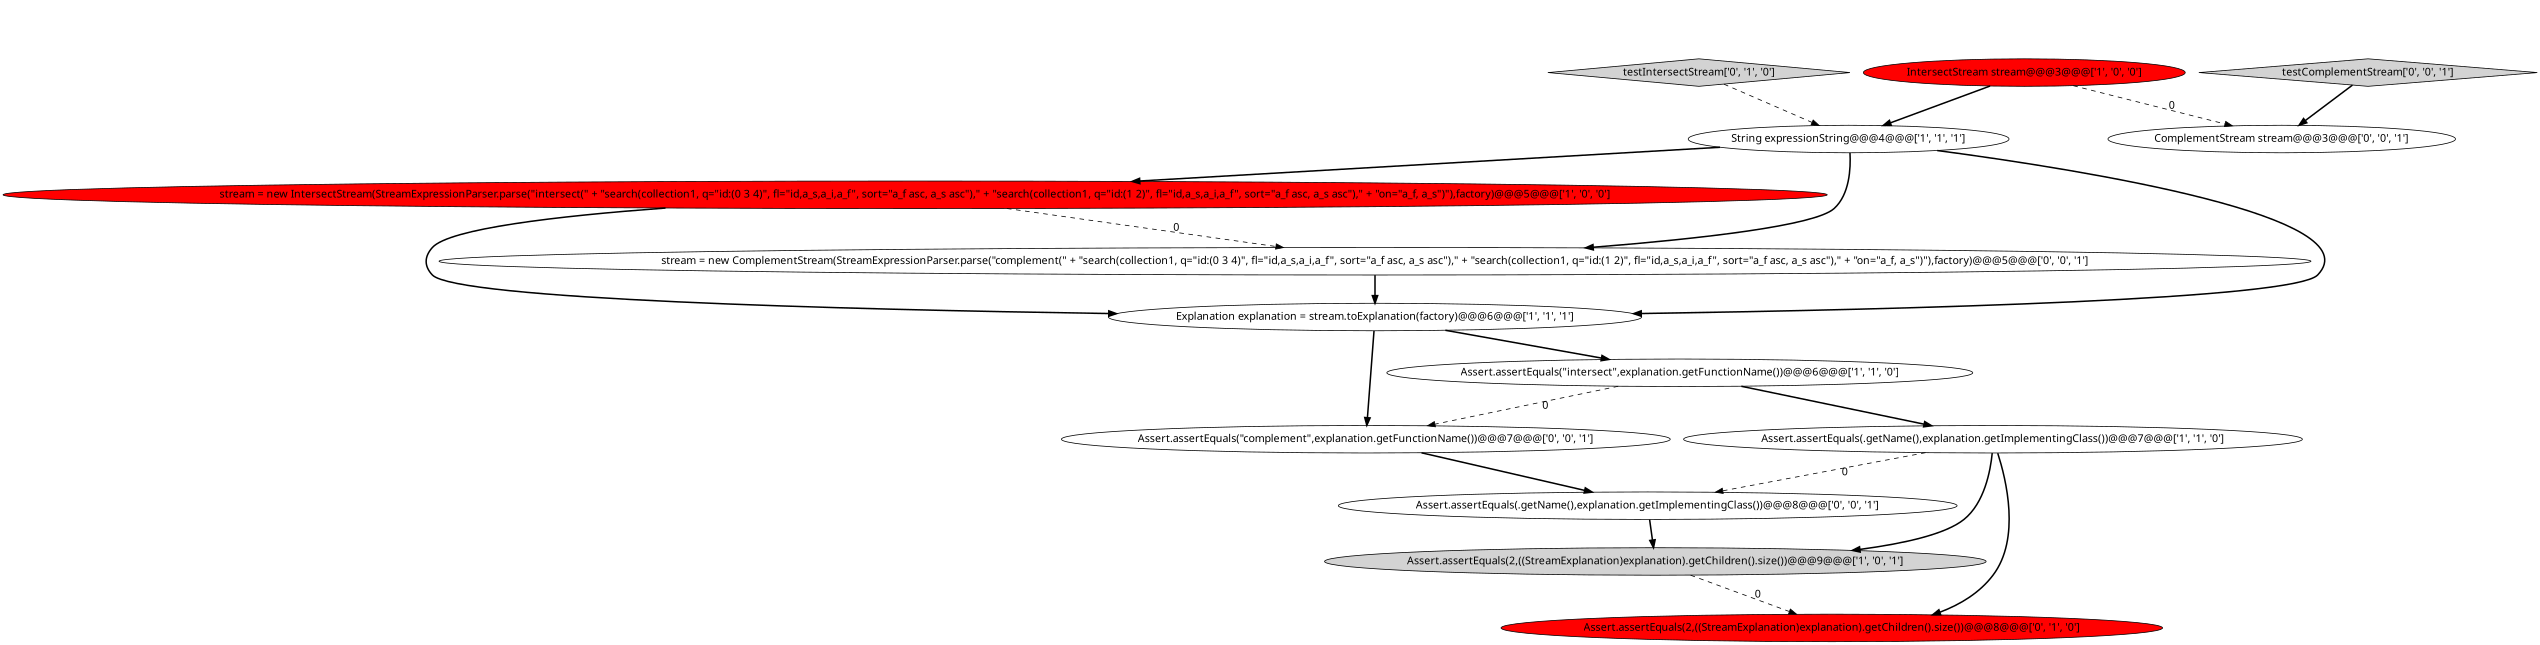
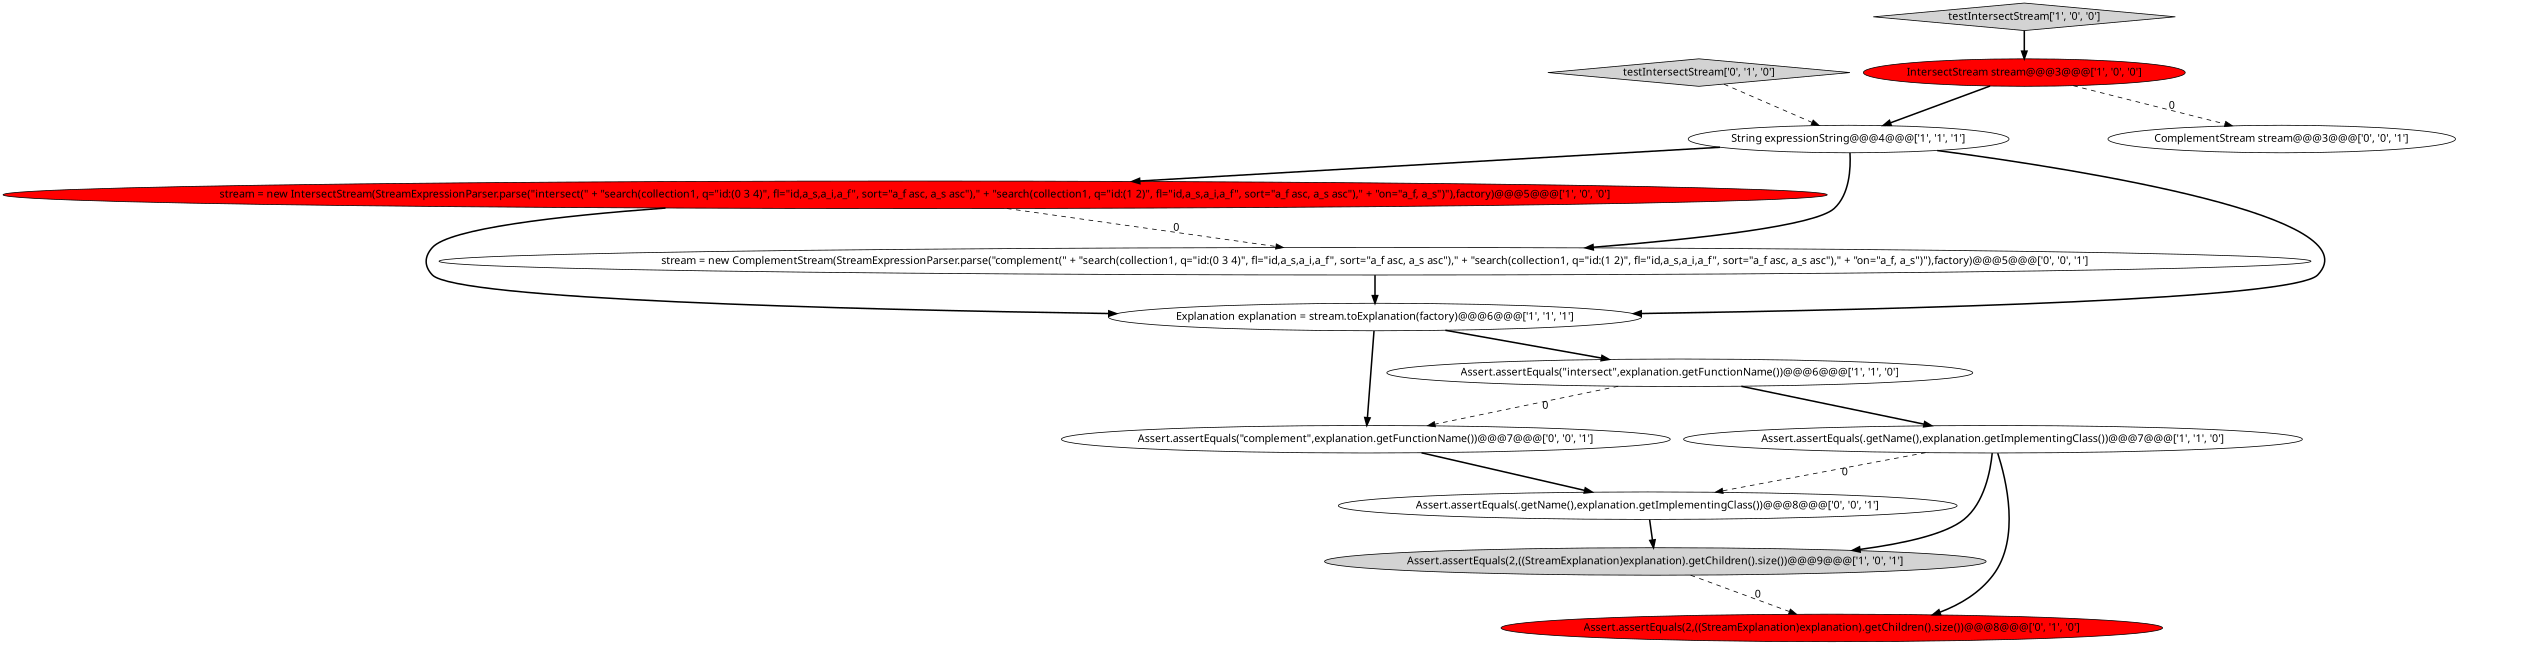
node "testIntersectStream['1', '0', '0']": added
node "testComplementStream['0', '0', '1']": removed
